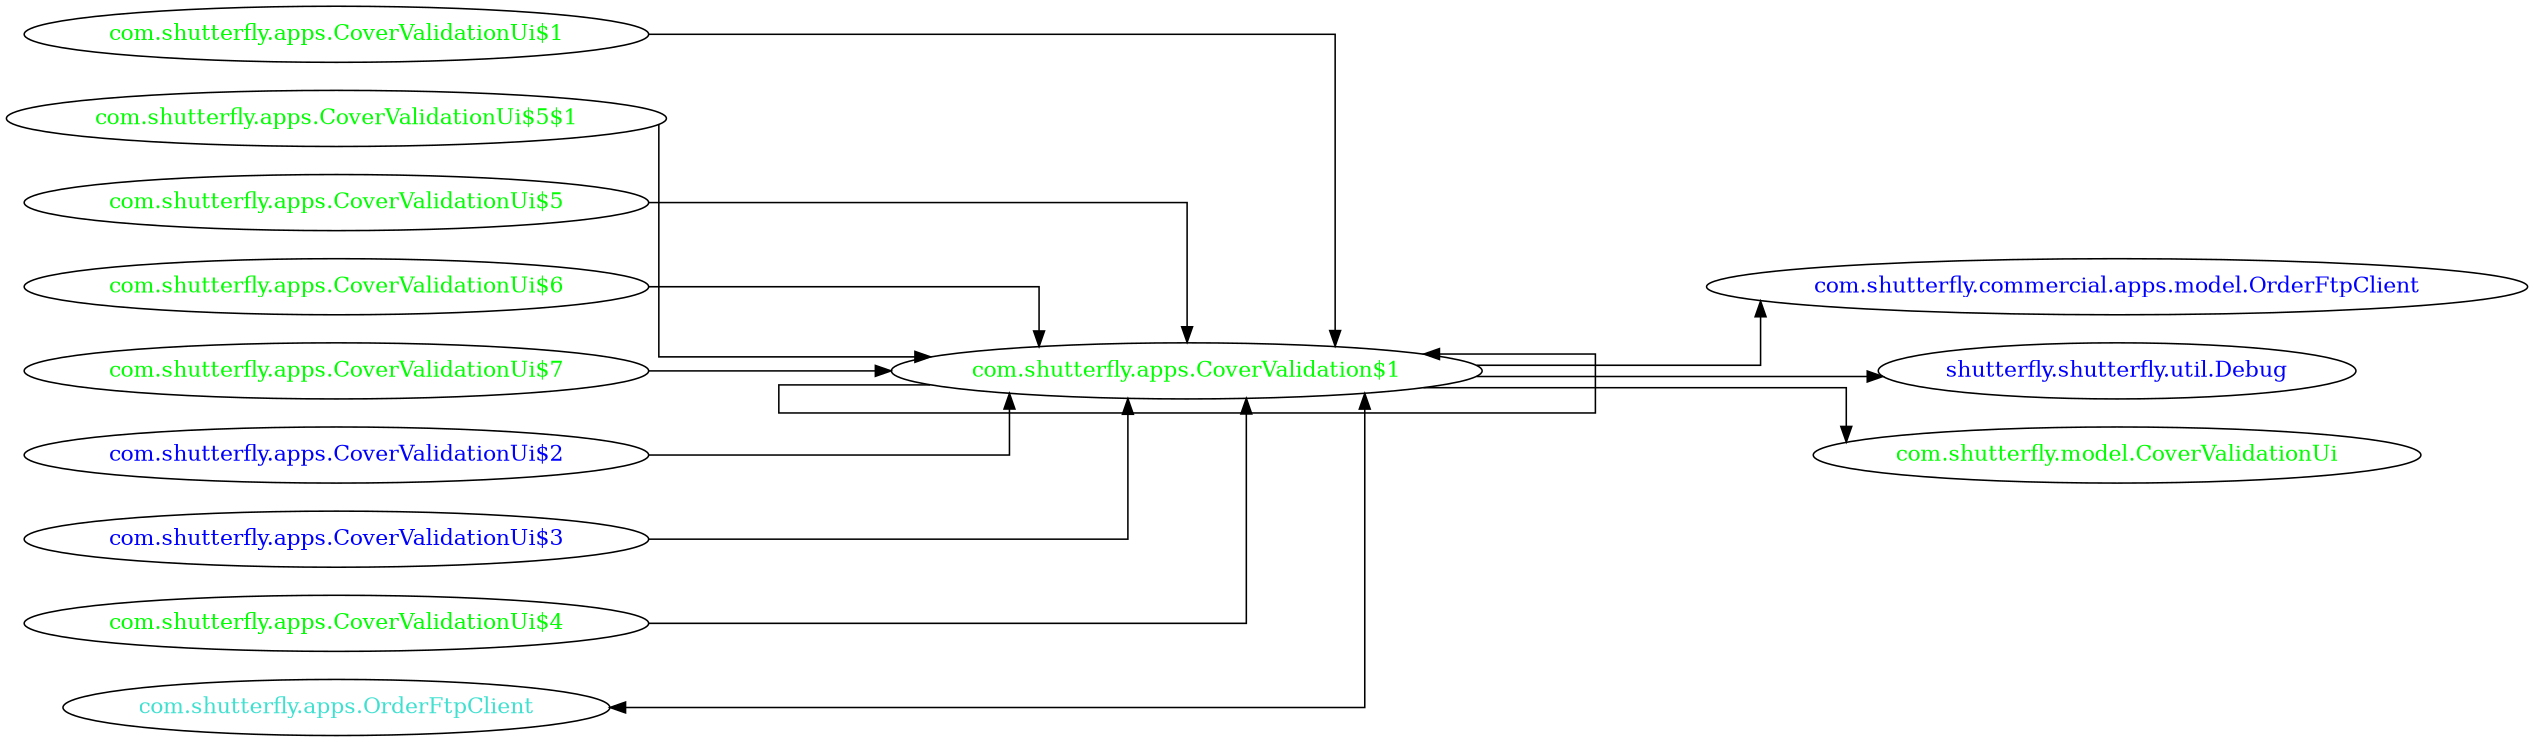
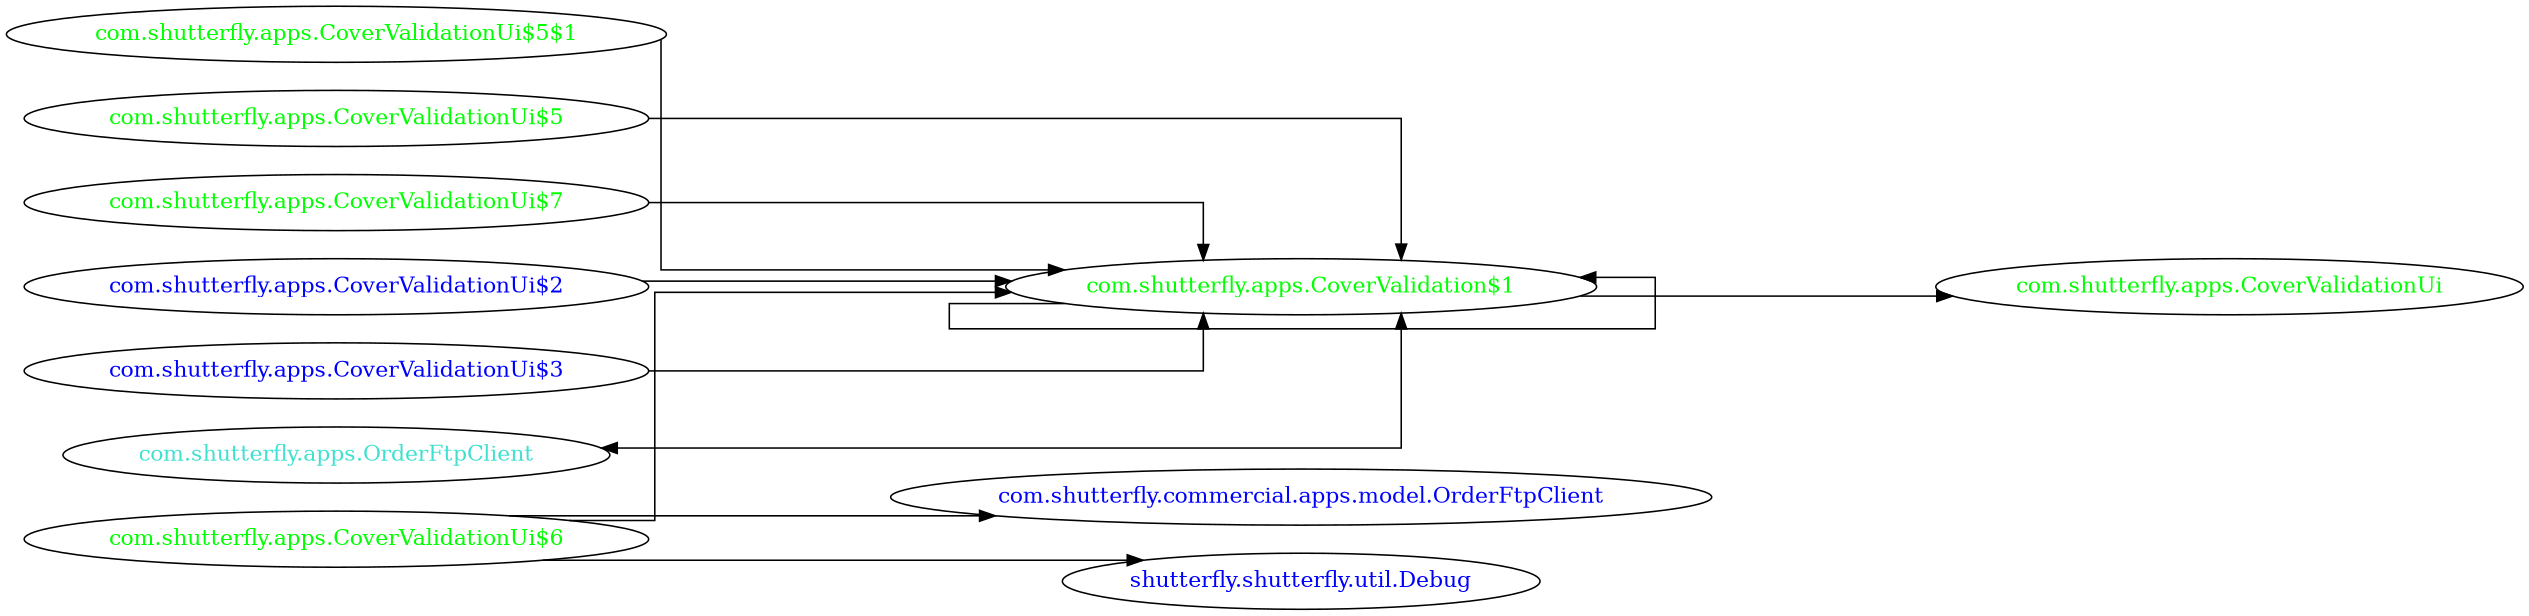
node "com.shutterfly.apps.CoverValidationUi$1": removed
edge "com.shutterfly.apps.CoverValidation$1" -> "com.shutterfly.commercial.apps.model.OrderFtpClient": now "com.shutterfly.apps.CoverValidationUi$6" -> "com.shutterfly.commercial.apps.model.OrderFtpClient"
edge "com.shutterfly.apps.CoverValidation$1" -> "shutterfly.shutterfly.util.Debug": now "com.shutterfly.apps.CoverValidationUi$6" -> "shutterfly.shutterfly.util.Debug"
node "com.shutterfly.model.CoverValidationUi": label "com.shutterfly.model.CoverValidationUi" -> "com.shutterfly.apps.CoverValidationUi"
node "com.shutterfly.apps.CoverValidationUi$4": removed
